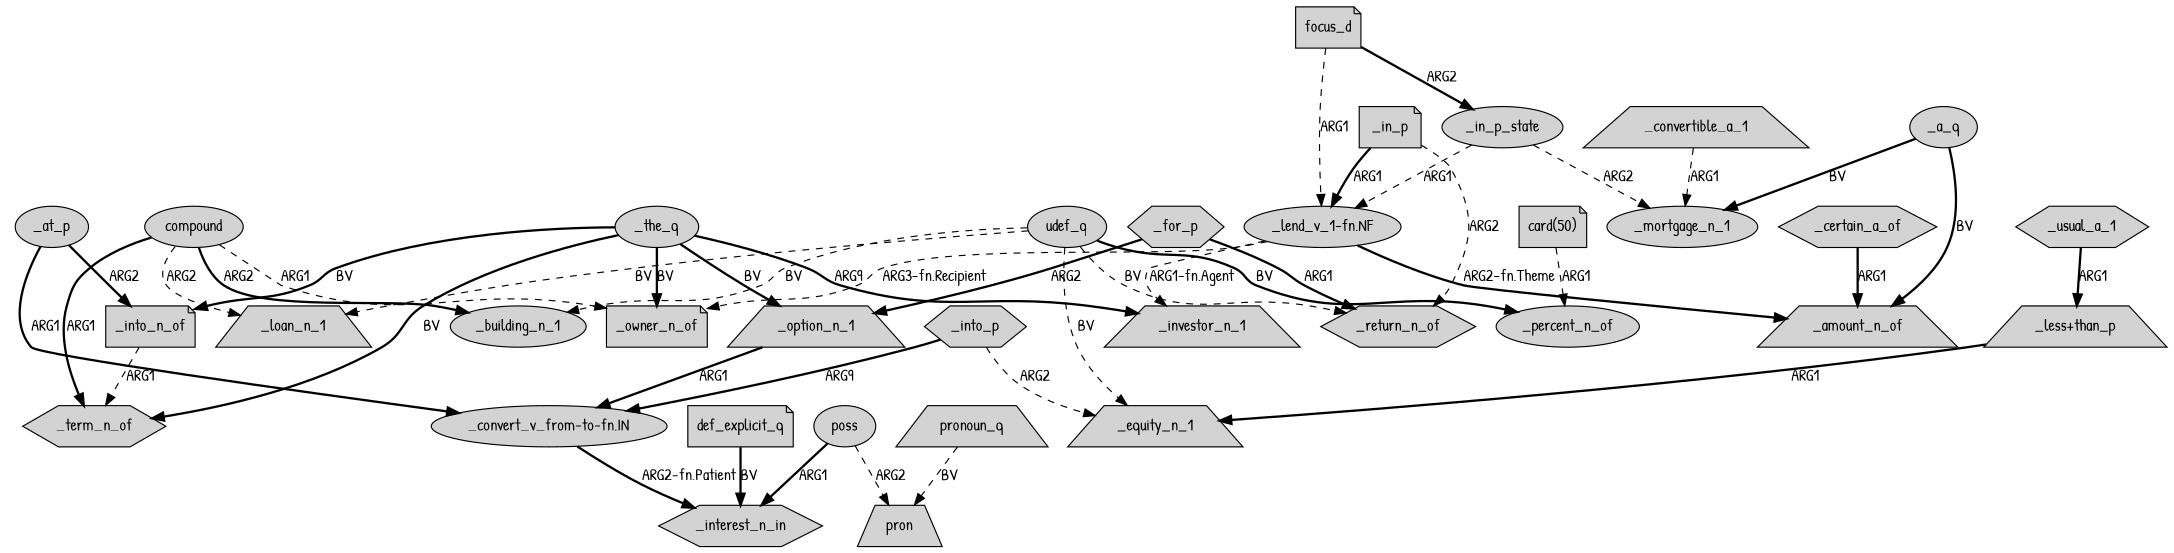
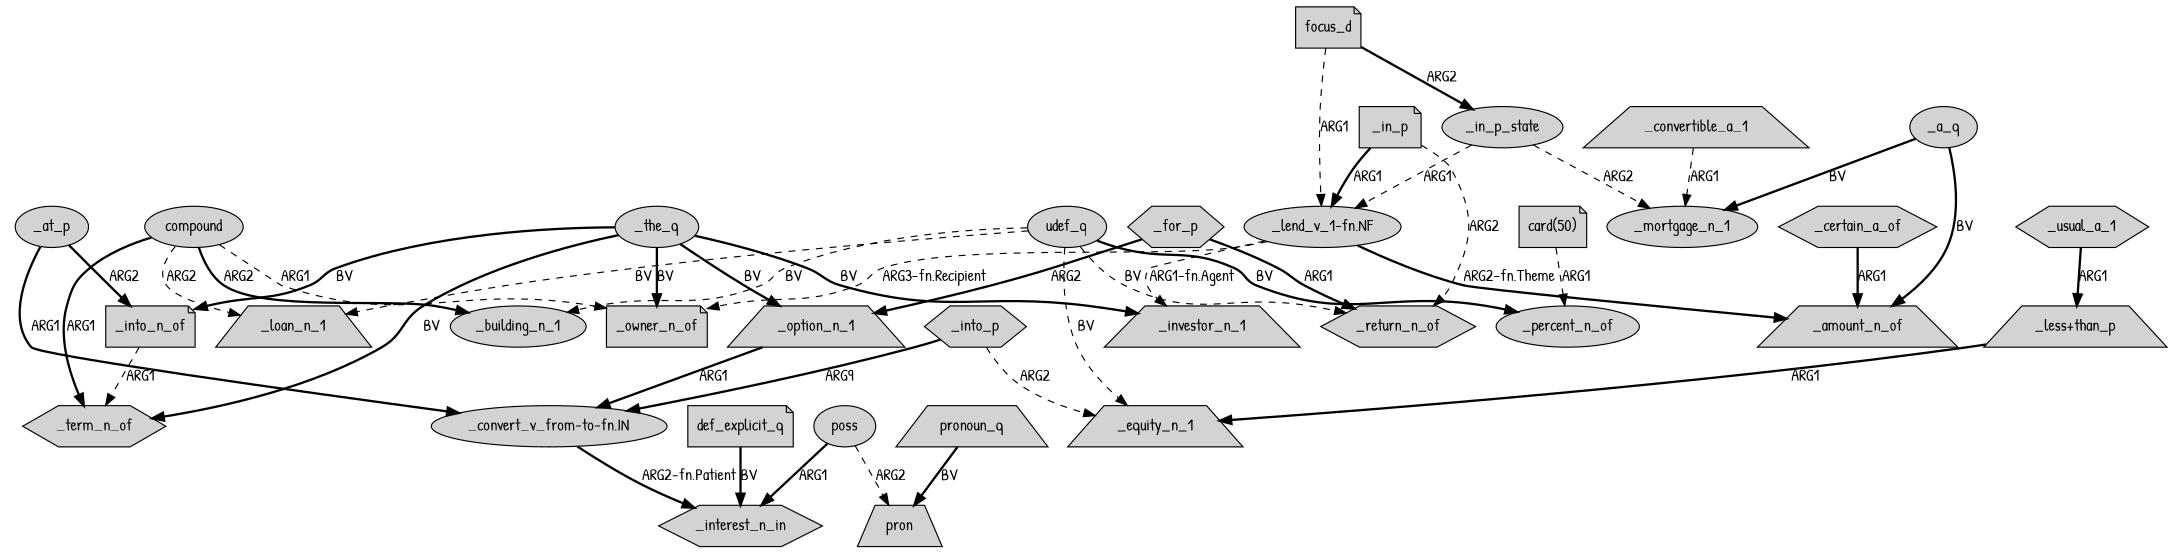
edge "_the_q" -> "_investor_n_1": label "ARG9" -> "BV"
edge "pronoun_q" -> "pron": style dashed -> bold
